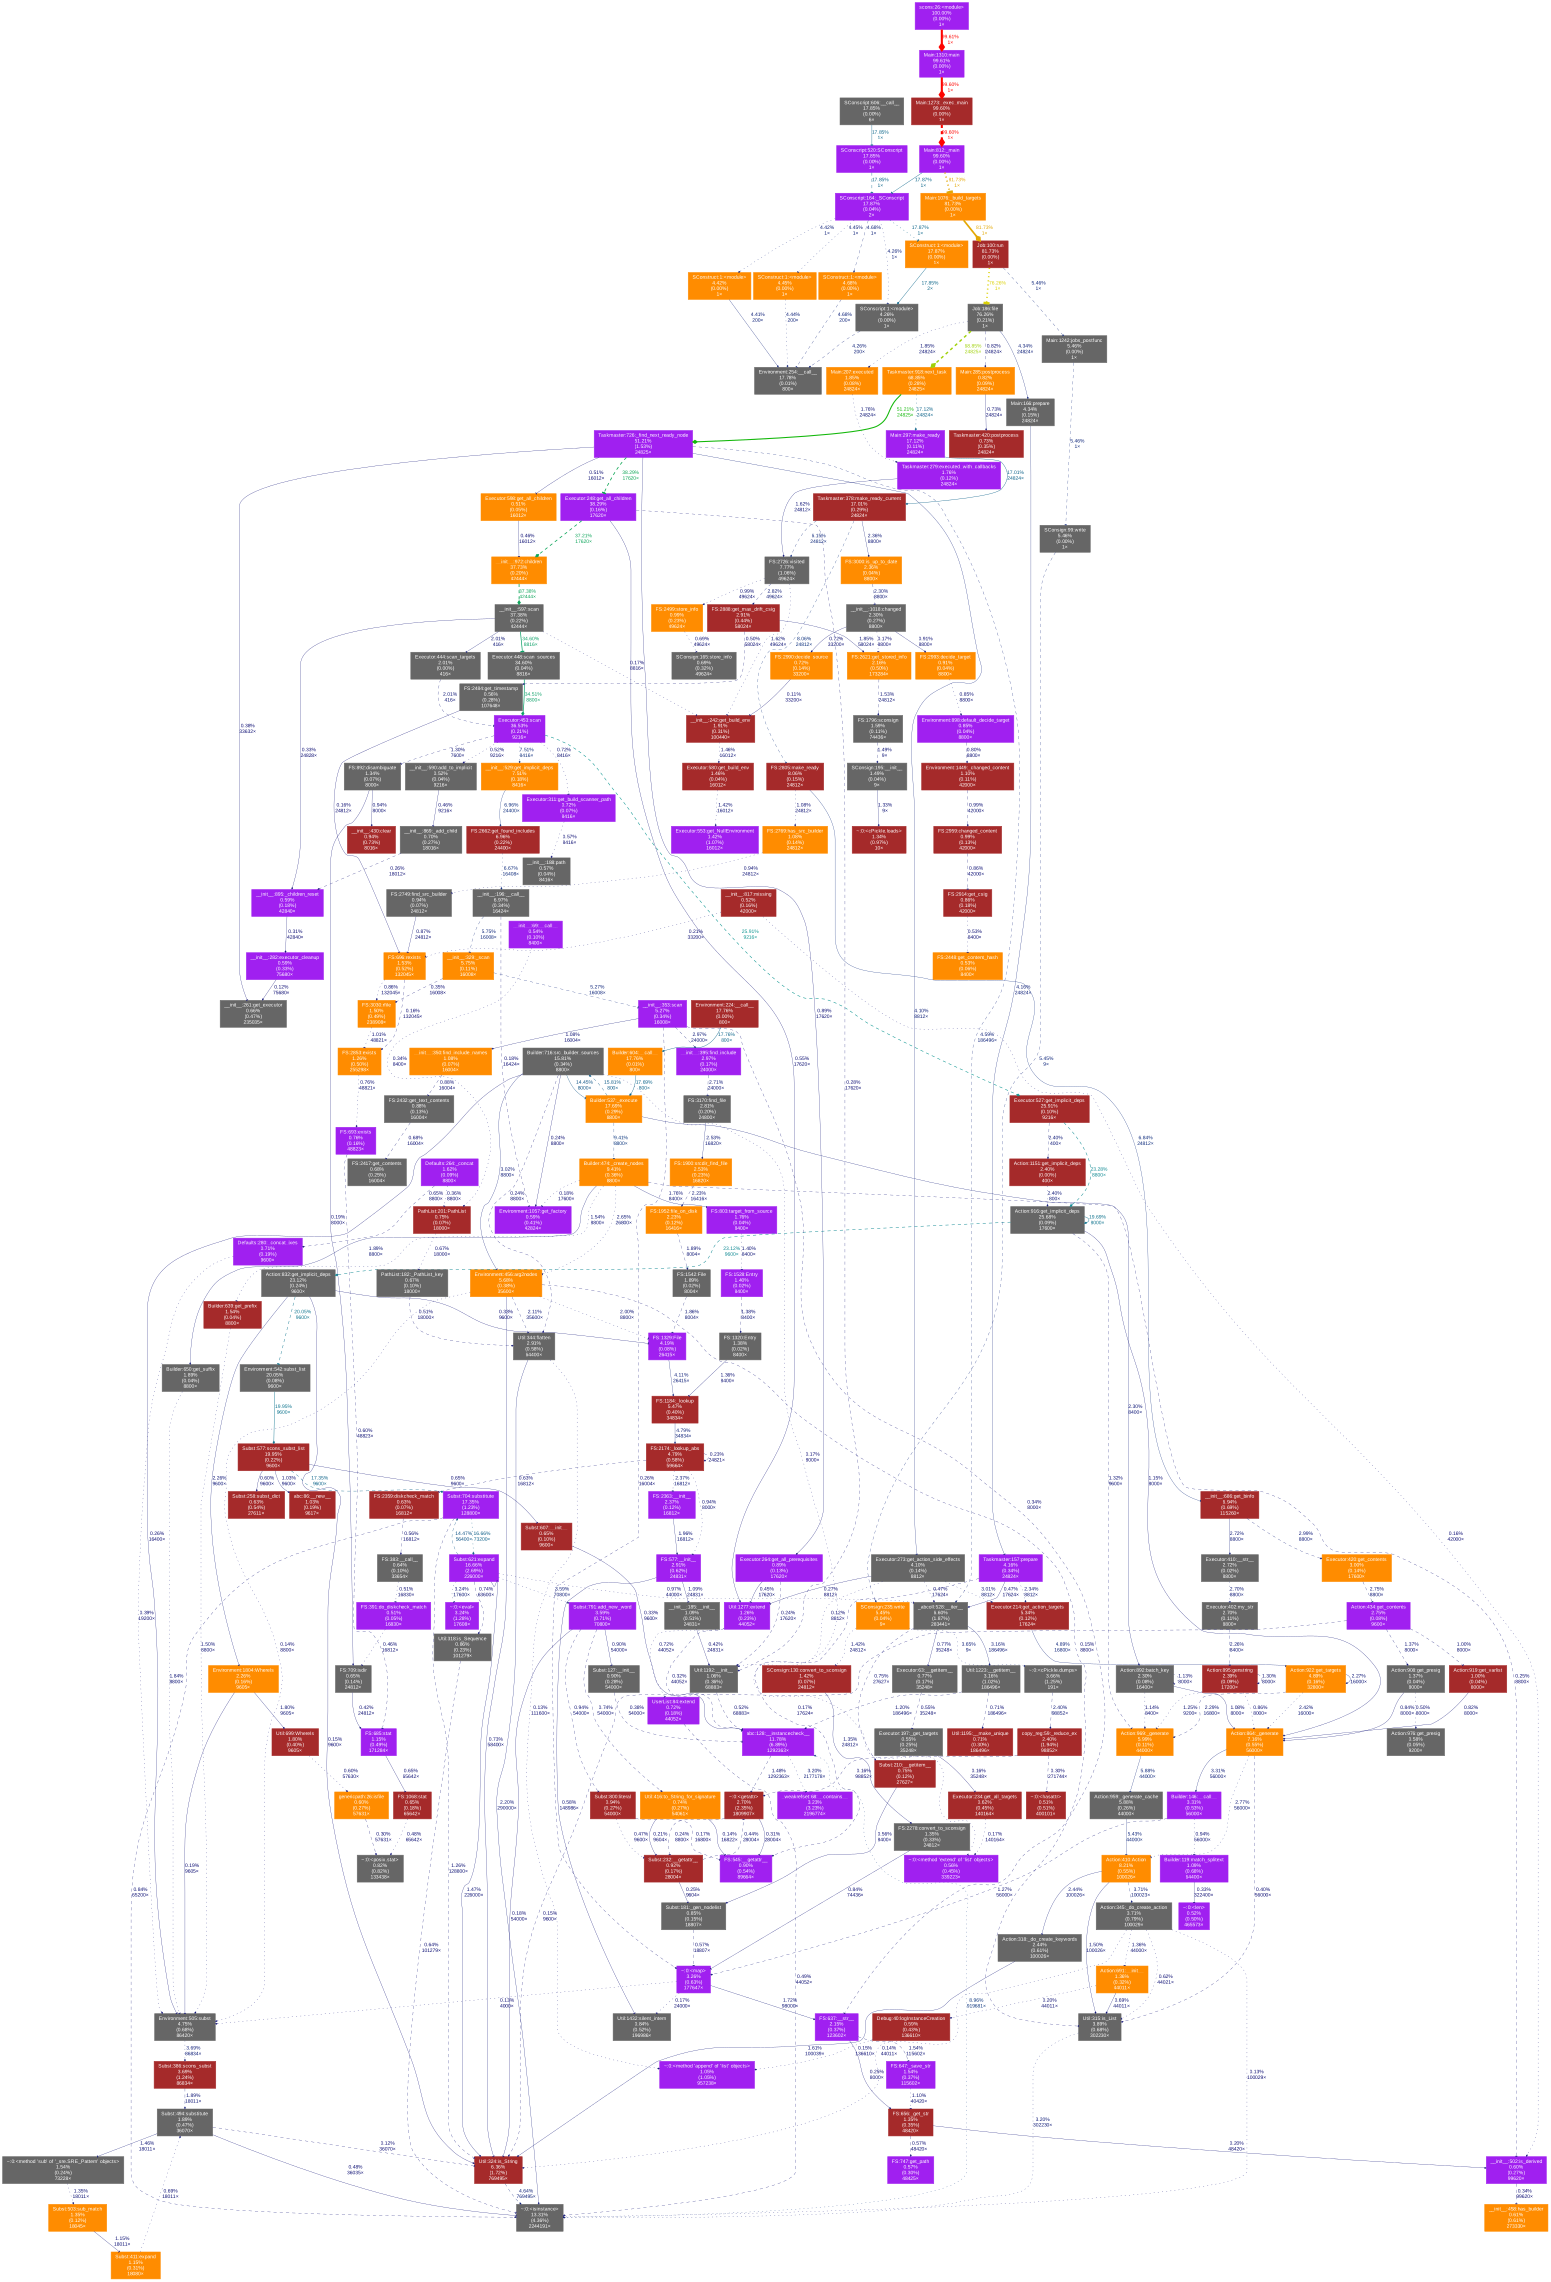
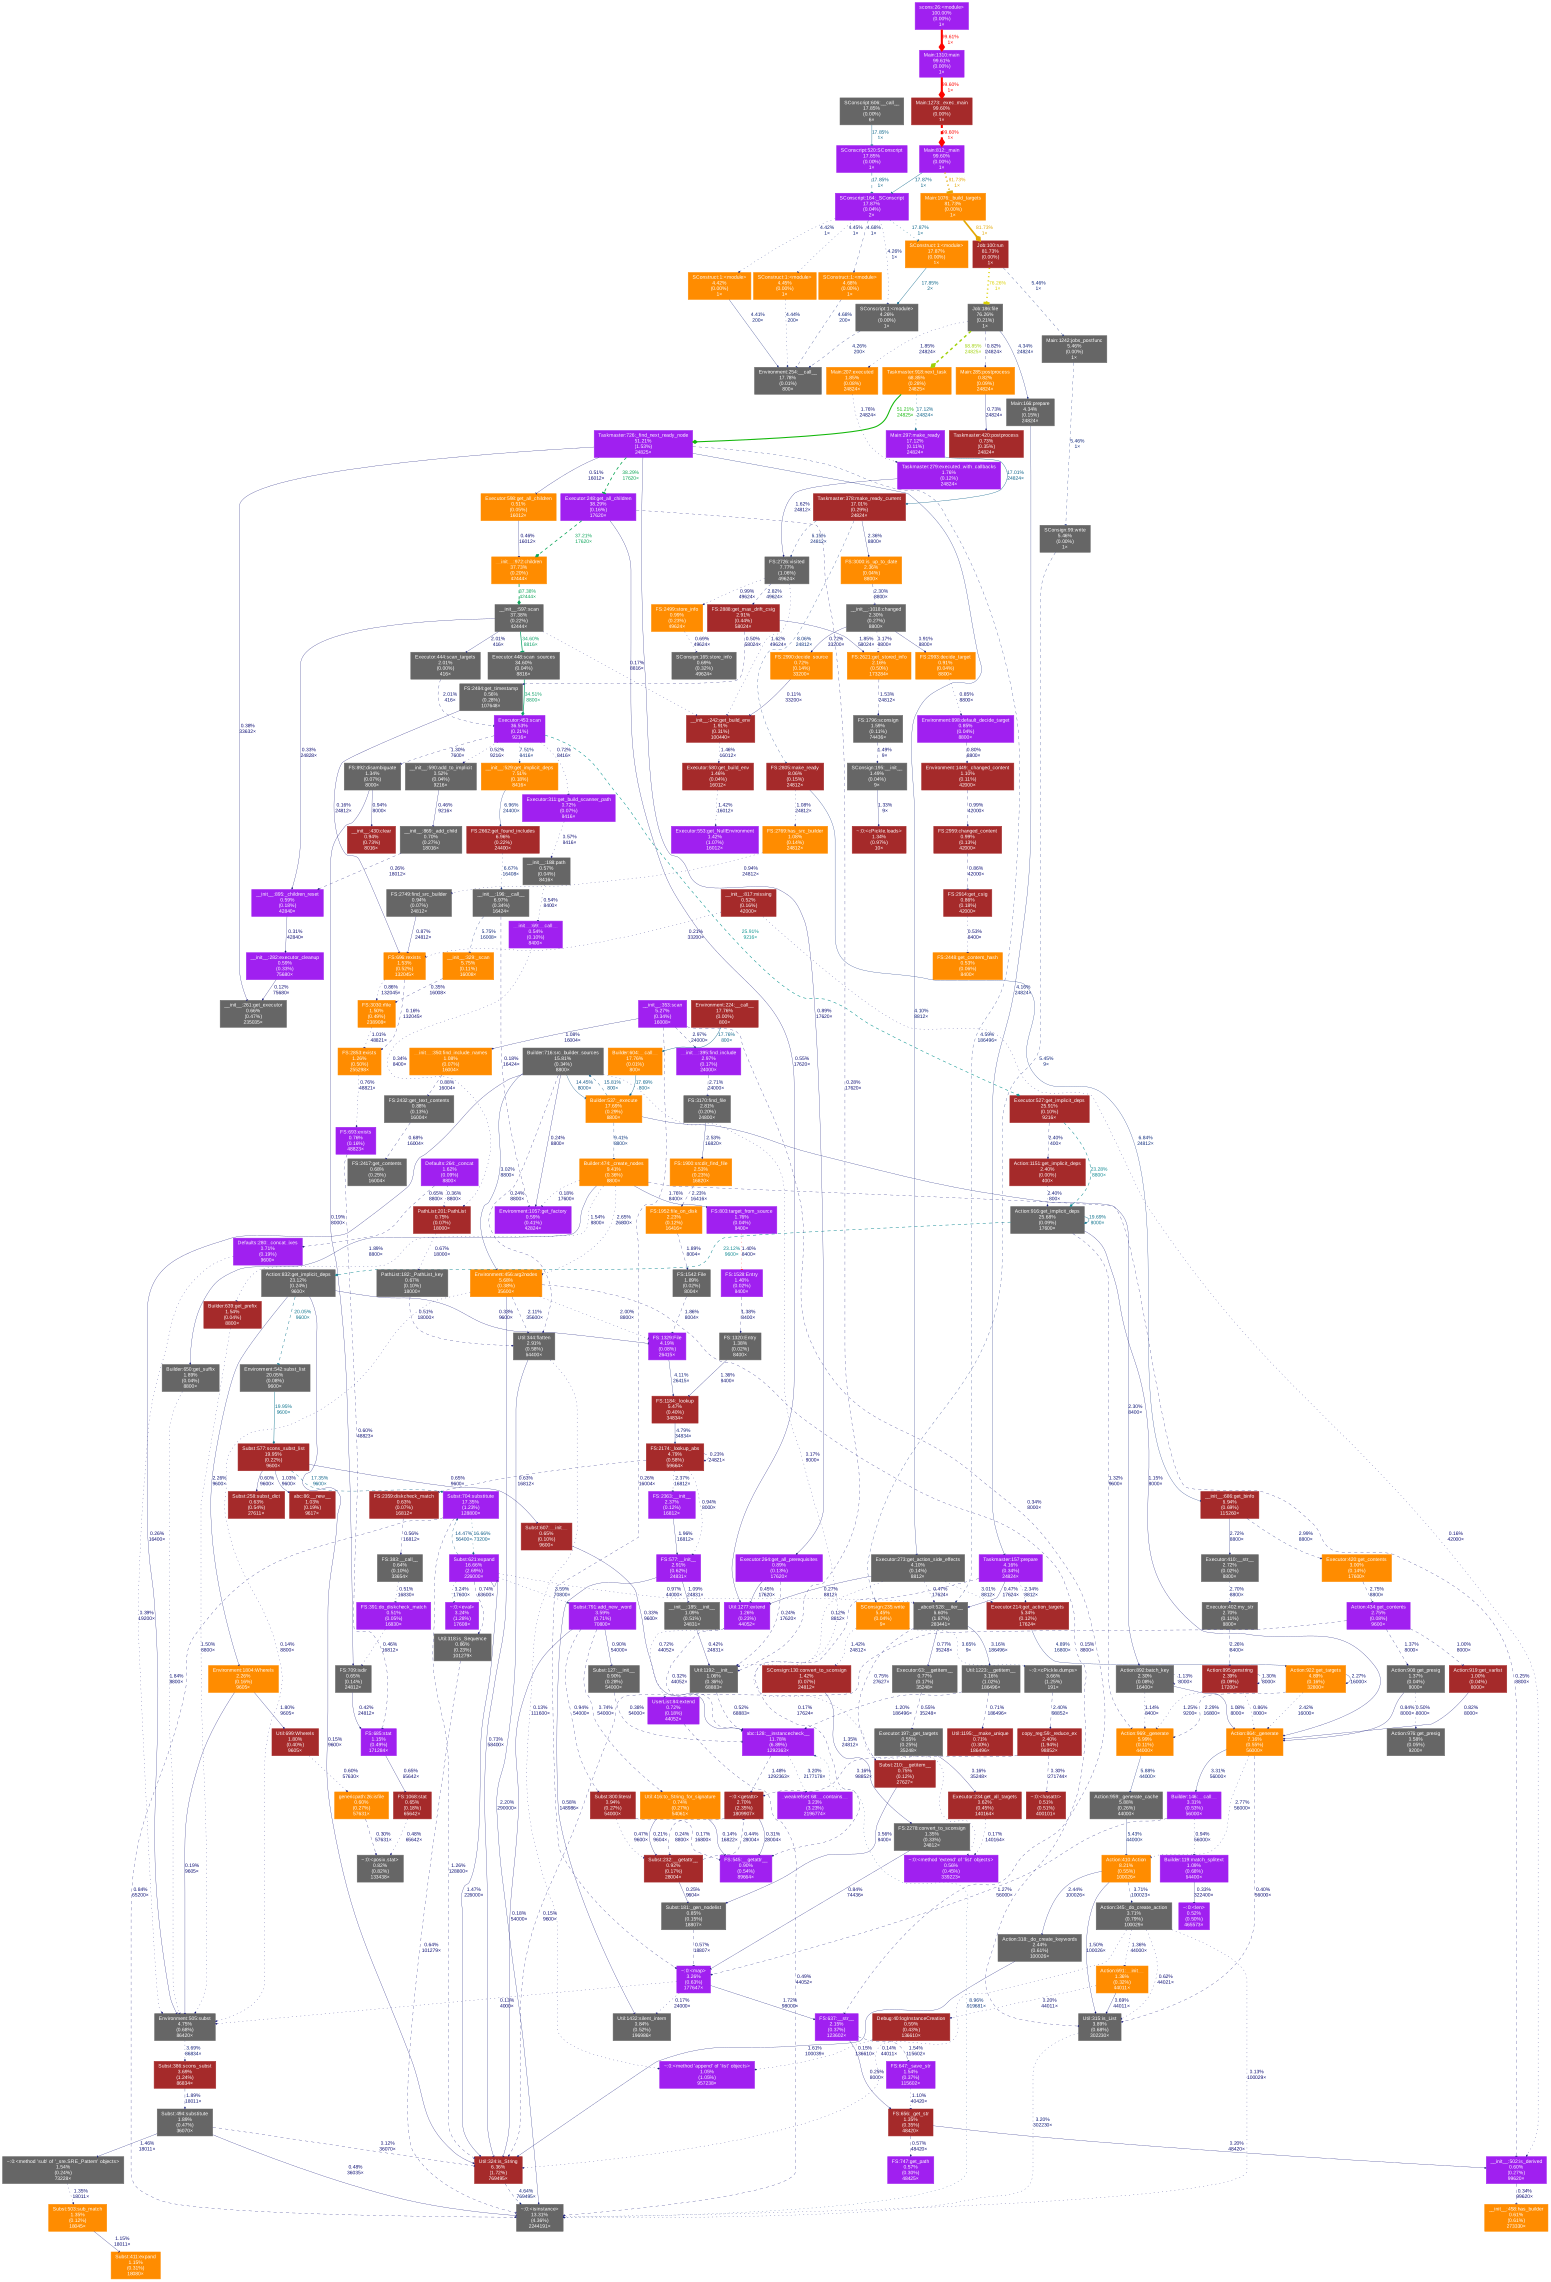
edge "__init__:188:path 0.57% (0.04%) 8416×" -> "__init__:69:__call__ 0.54% (0.10%) 8400×": added, label "0.54% 8400×"
edge "__init__:329:_scan 5.75% (0.11%) 16008×" -> "__init__:353:scan 5.27% (0.34%) 16008×": removed, label "5.27% 16008×"
edge "FS:803:target_from_source 1.76% (0.04%) 8400×" -> "FS:1528:Entry 1.40% (0.02%) 8400×": color #0d1375 -> #fe0400
edge "Subst:411:expand 1.15% (0.31%) 18080×" -> "Subst:494:substitute 1.89% (0.47%) 36070×": removed, label "0.69% 18011×"
